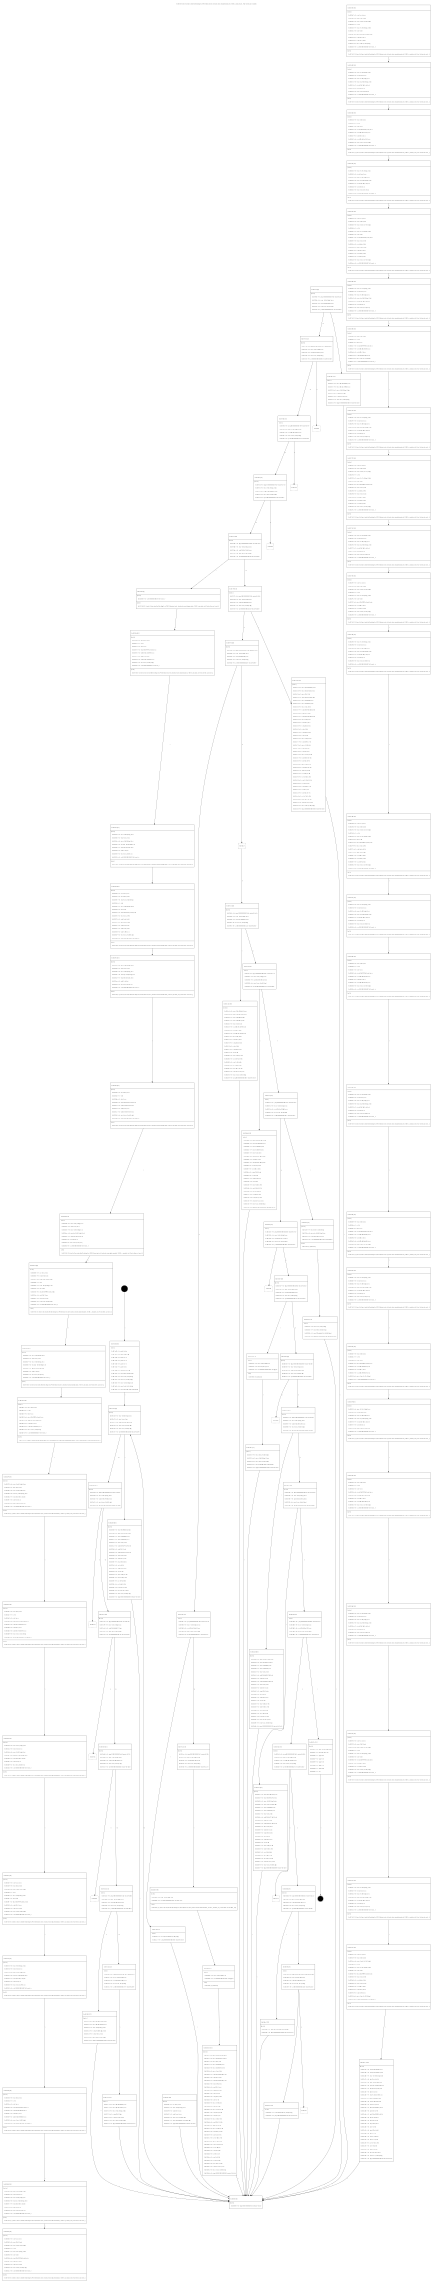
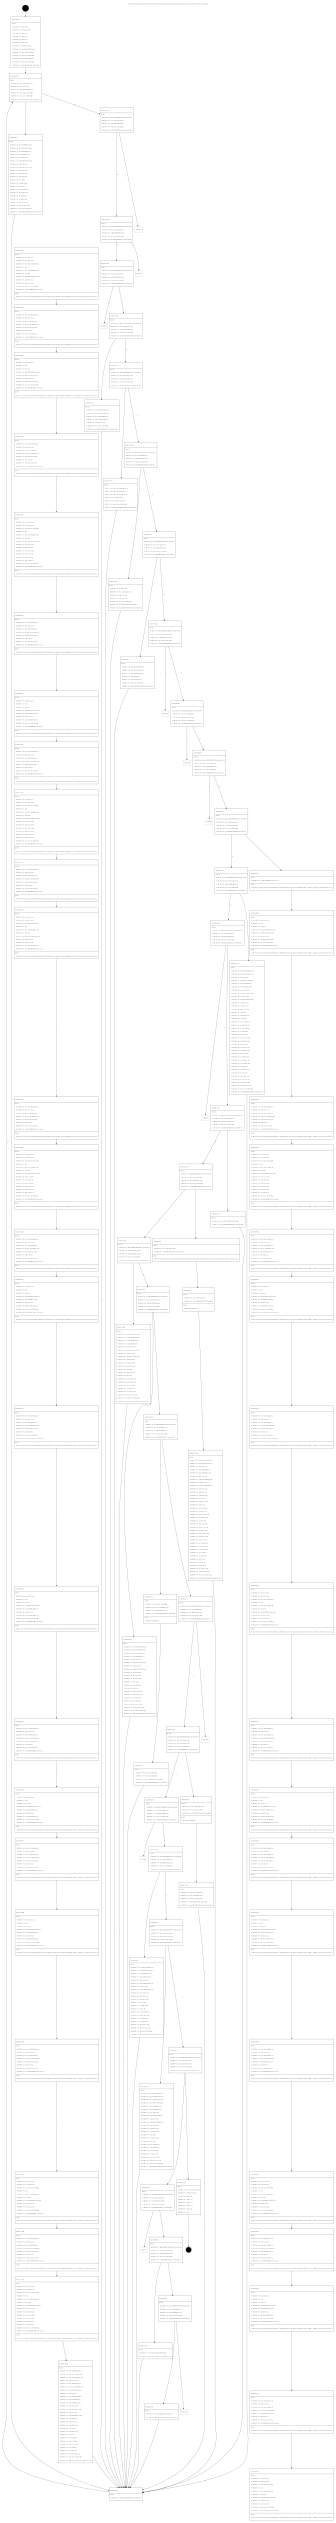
node "0x401ef2 [22]": added
edge "0x402da7" -> "0x401fe3 [25]": now "0x401fca [25]" -> "0x401fe3 [25]"
